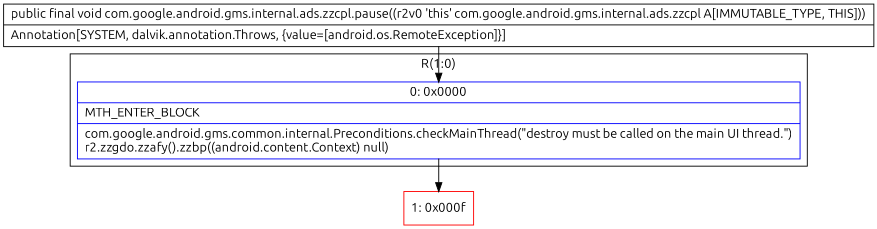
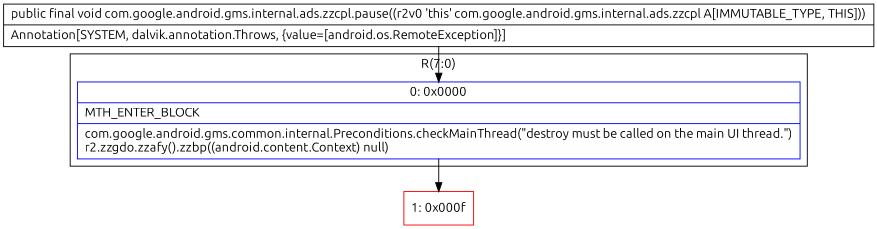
cluster "R(1:0)": label "R(1:0)" -> "R(7:0)"
